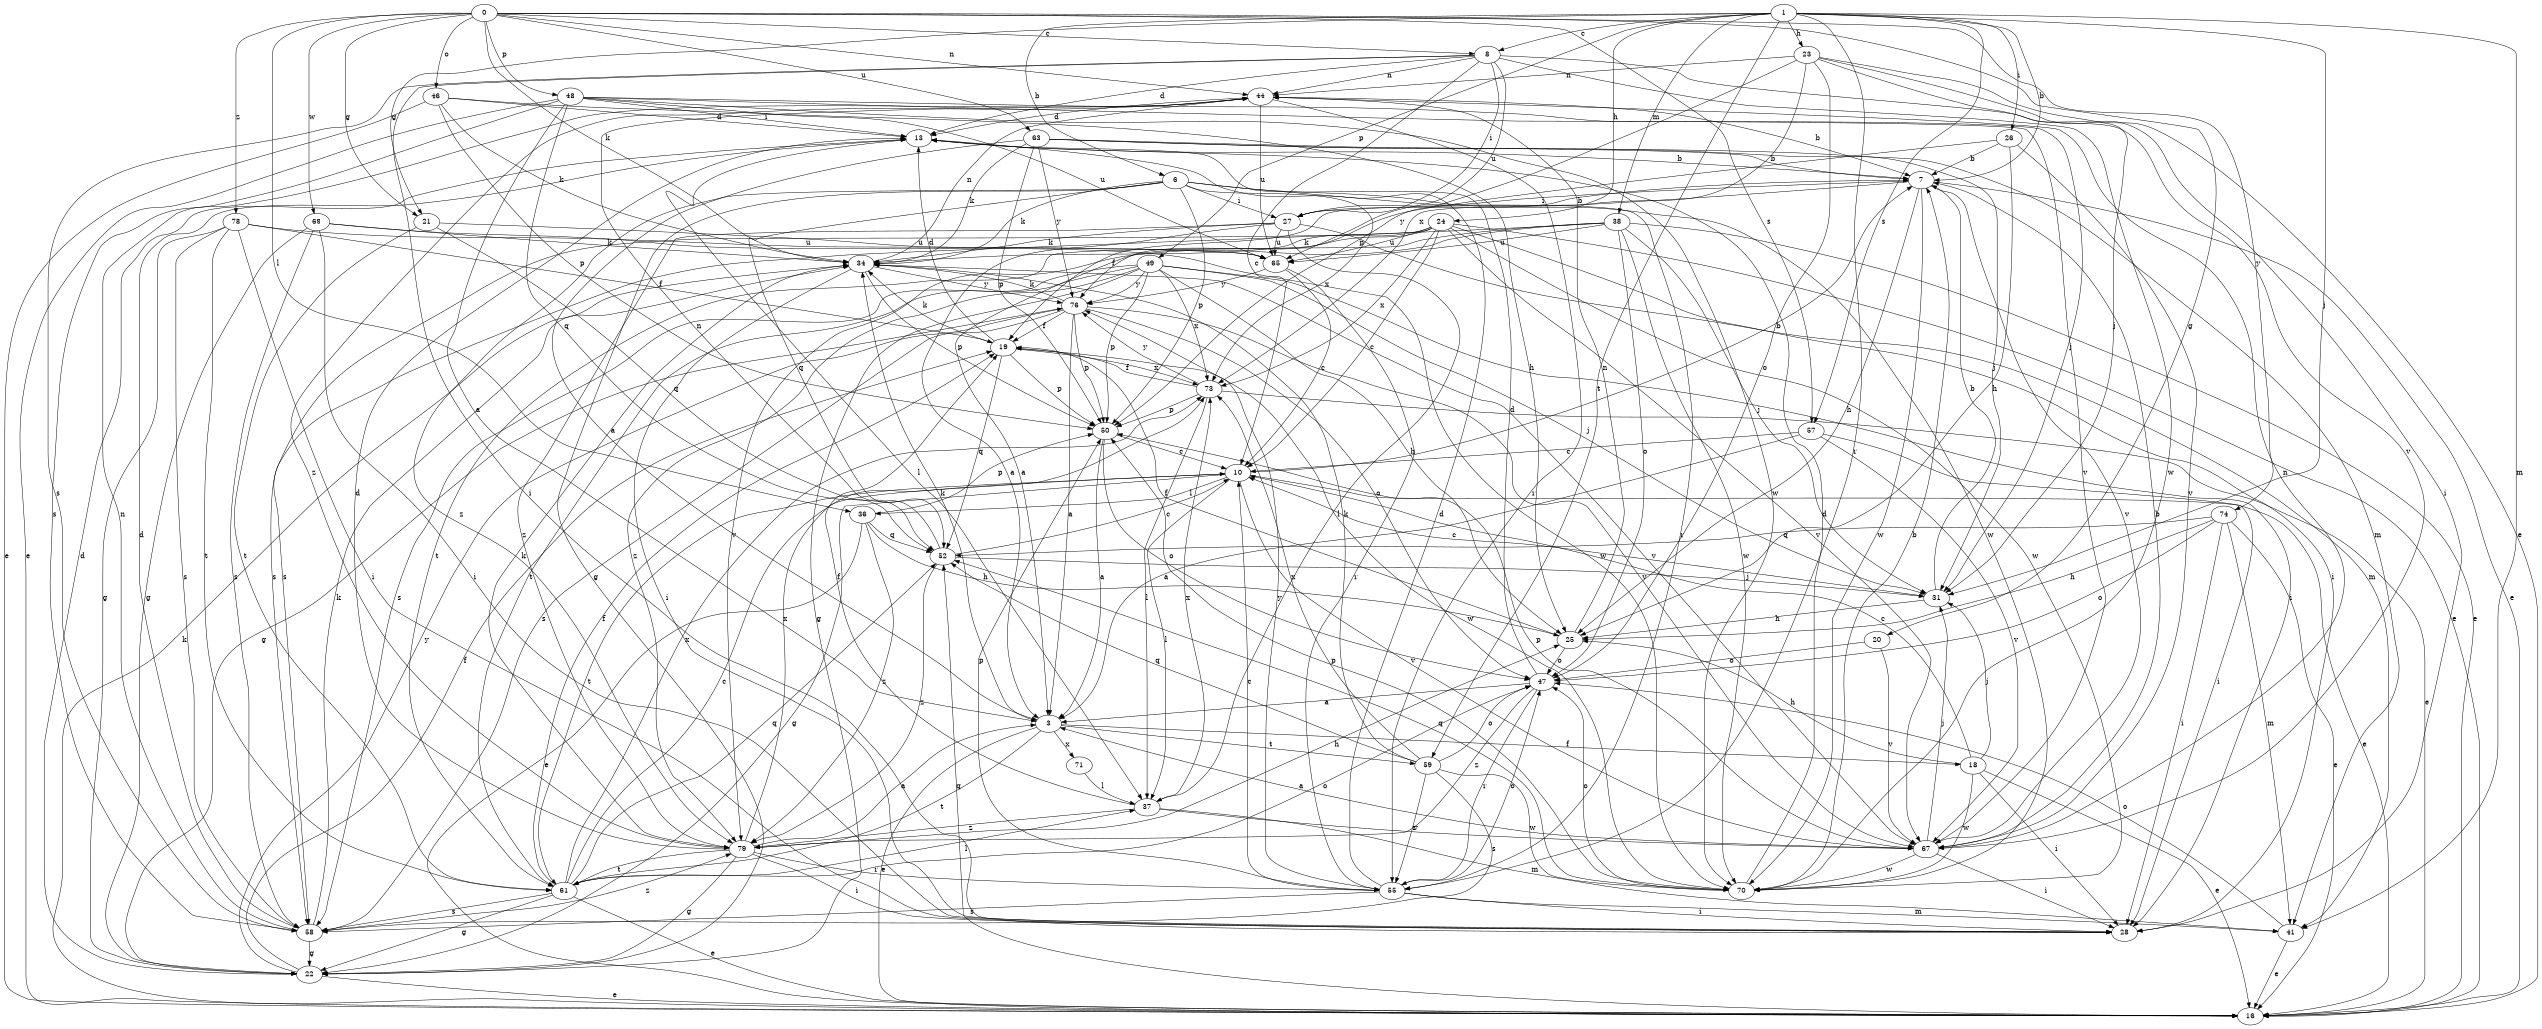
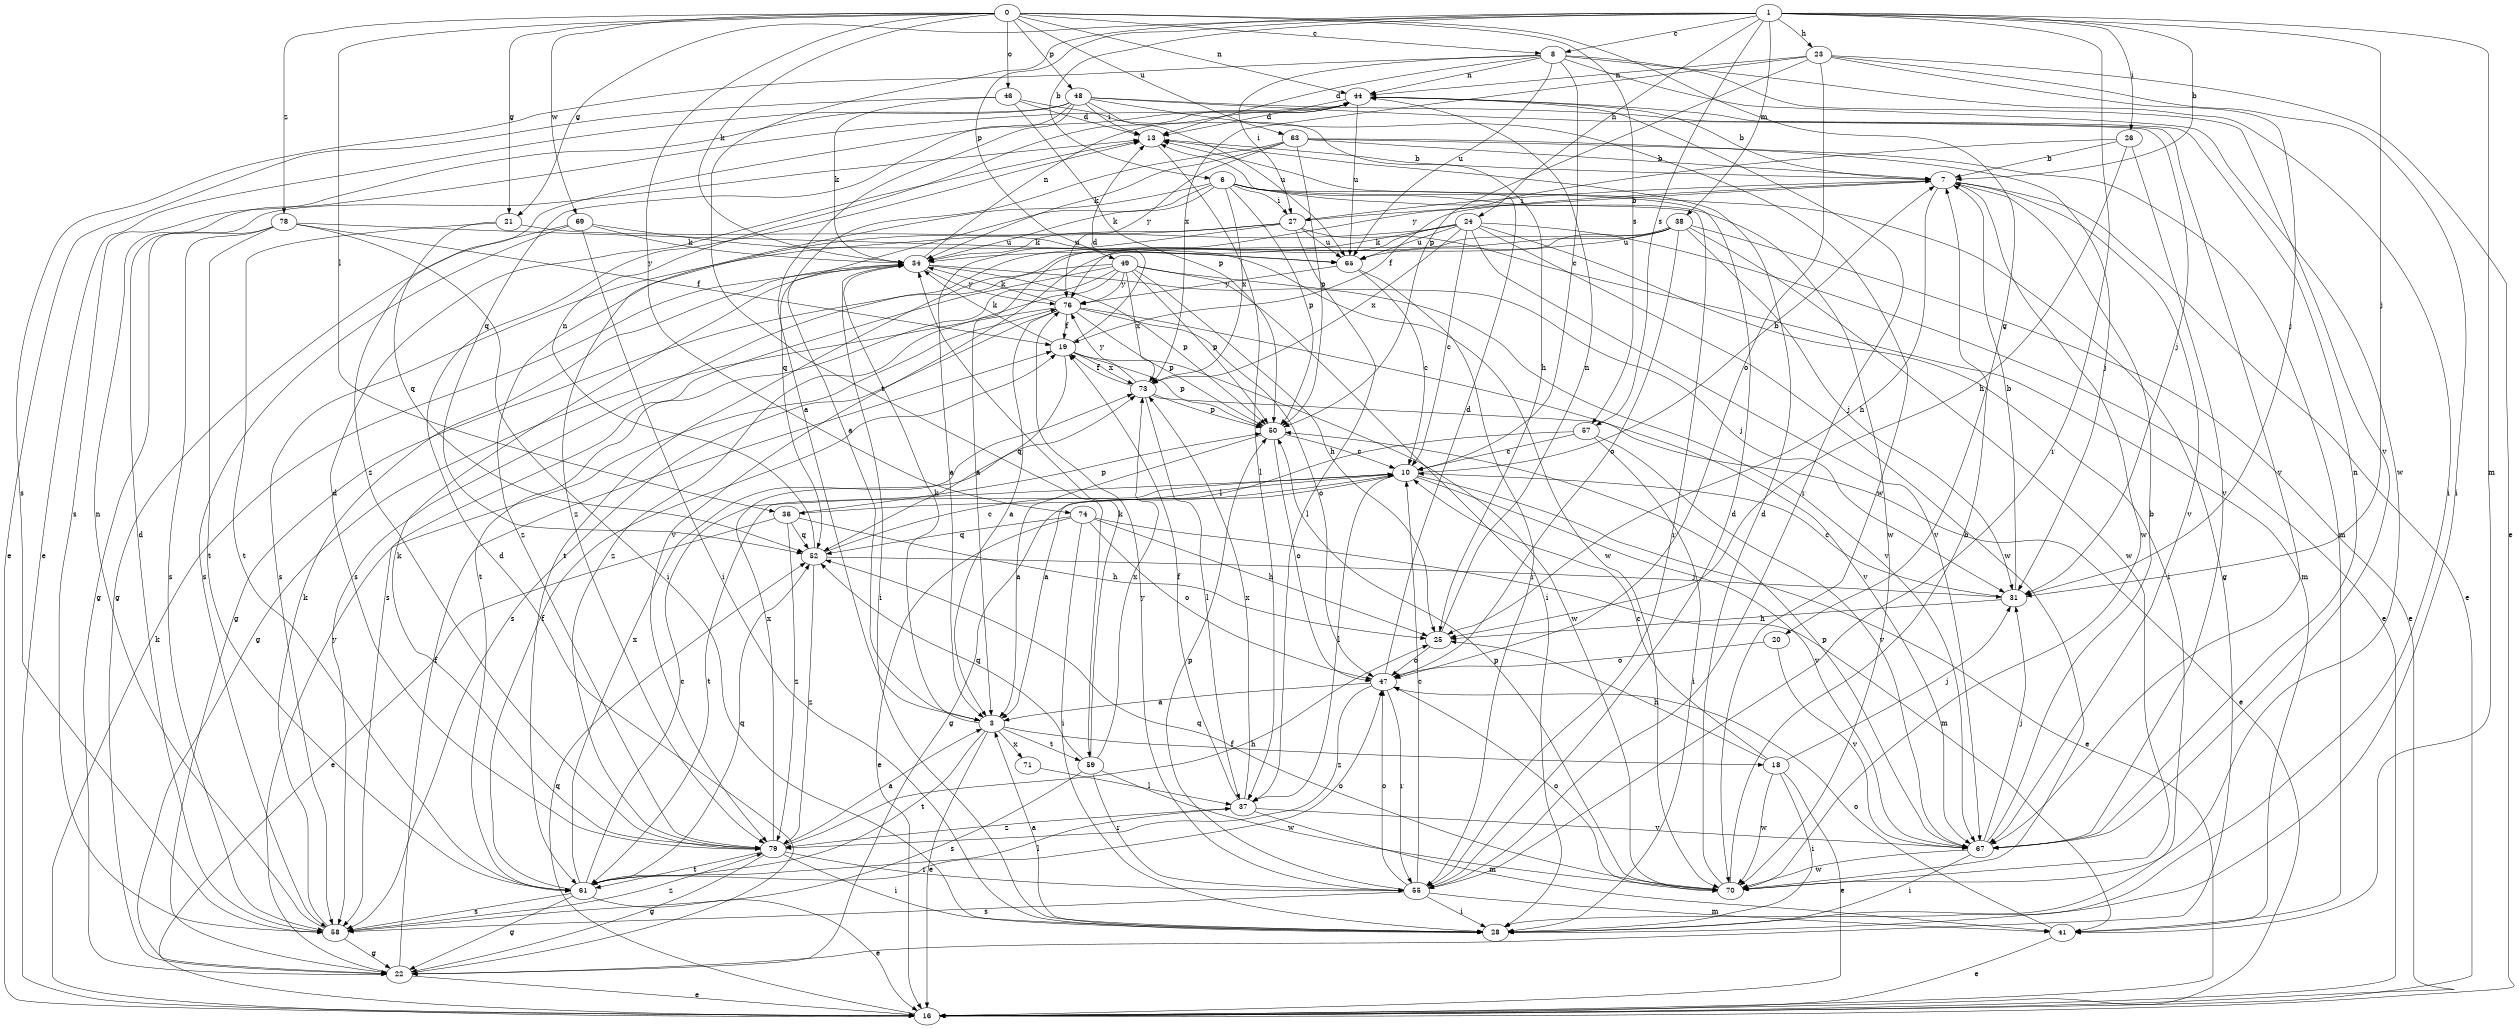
edge "25" -> "19": removed, label "f"
edge "59" -> "47": removed, label "o"
edge "67" -> "3": now "28" -> "3"
